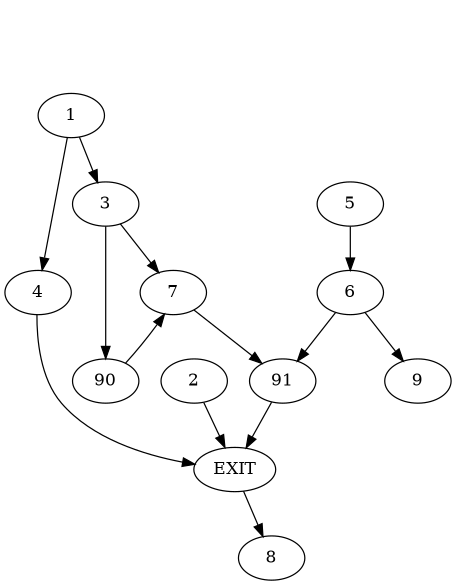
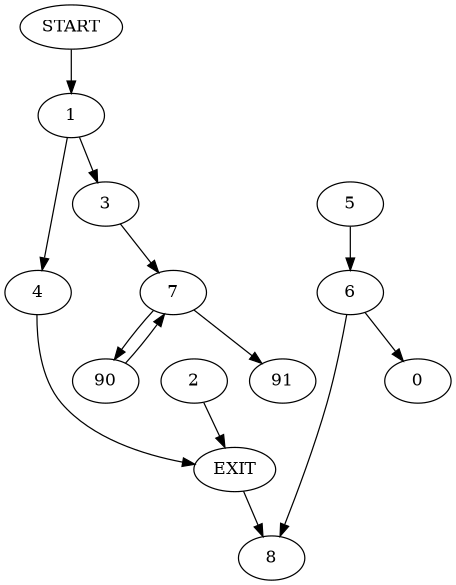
node "START": added
edge "3" -> "90": now "7" -> "90"
edge "6" -> "91": now "6" -> "8"
node "9": label "9" -> "0"
edge "91" -> "EXIT": removed
